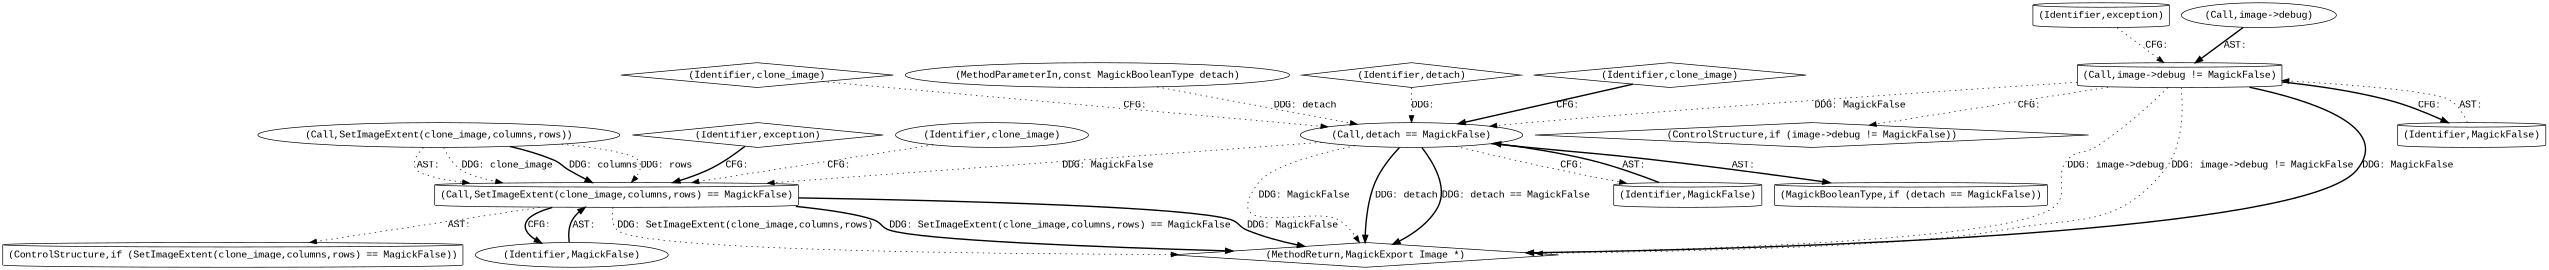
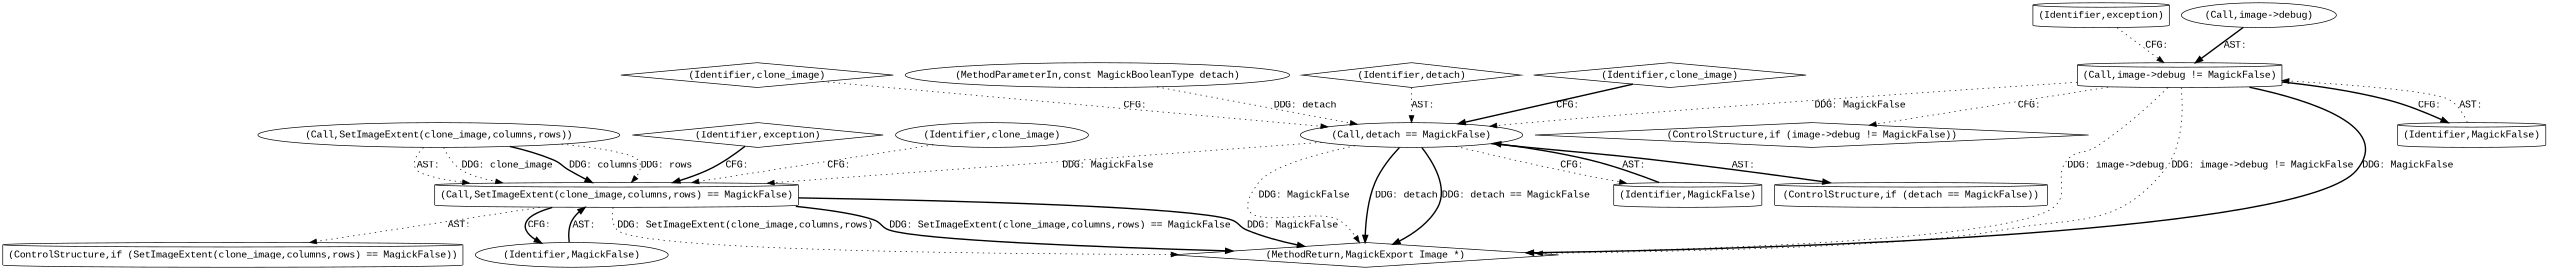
edge "(Identifier,detach)" -> "(Call,detach == MagickFalse)": label "DDG: " -> "AST: "
node "(MagickBooleanType,if (detach == MagickFalse))": label "(MagickBooleanType,if (detach == MagickFalse))" -> "(ControlStructure,if (detach == MagickFalse))"
